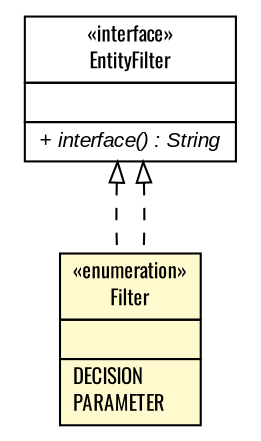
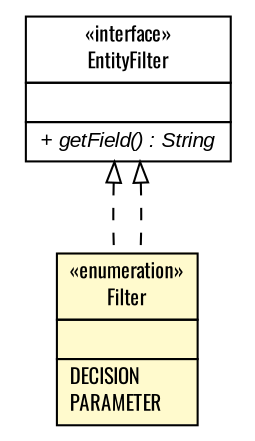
node "EntityFilter": text "+ interface() : String" -> "+ getField() : String"
